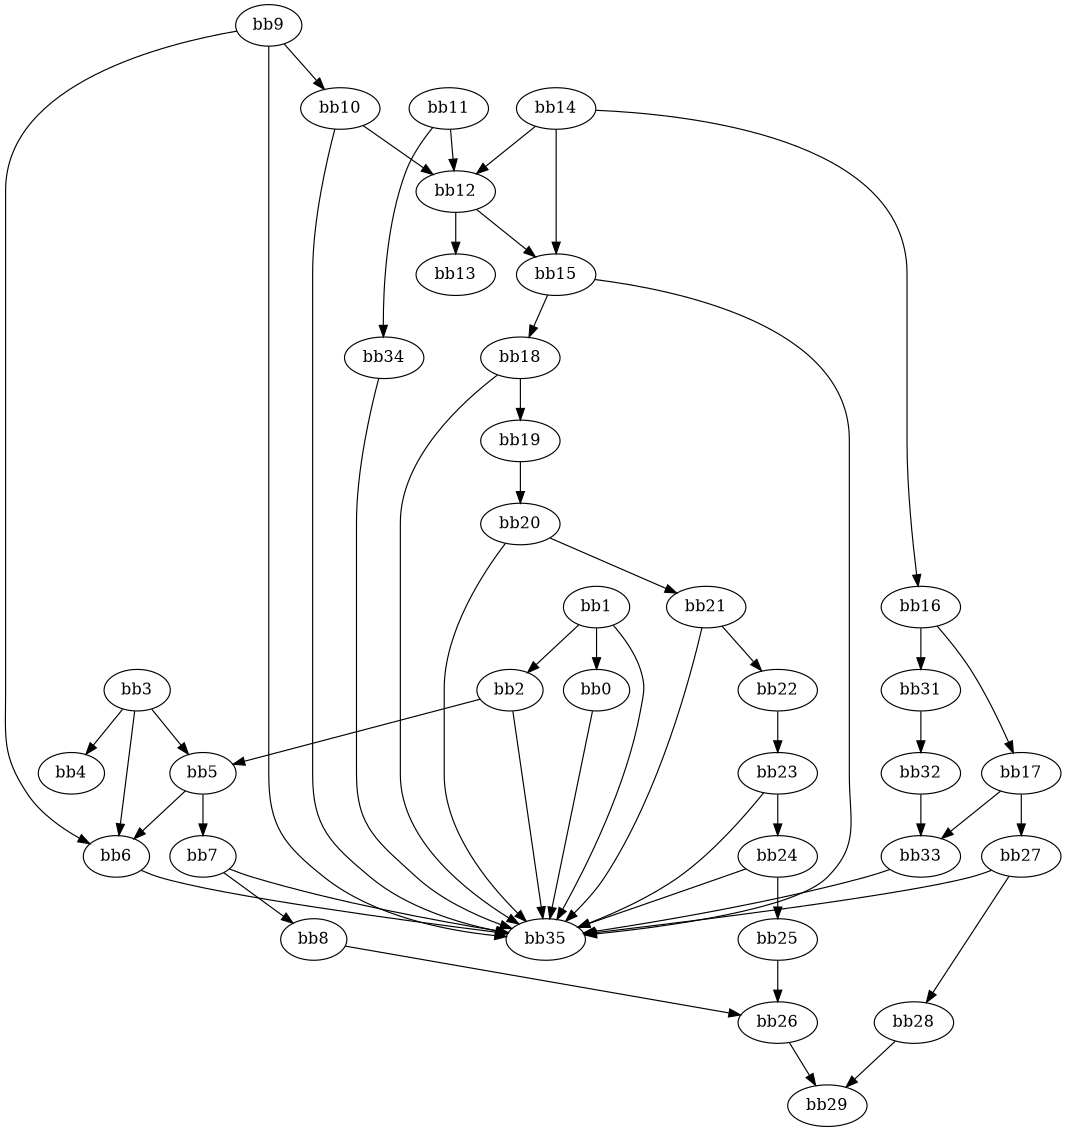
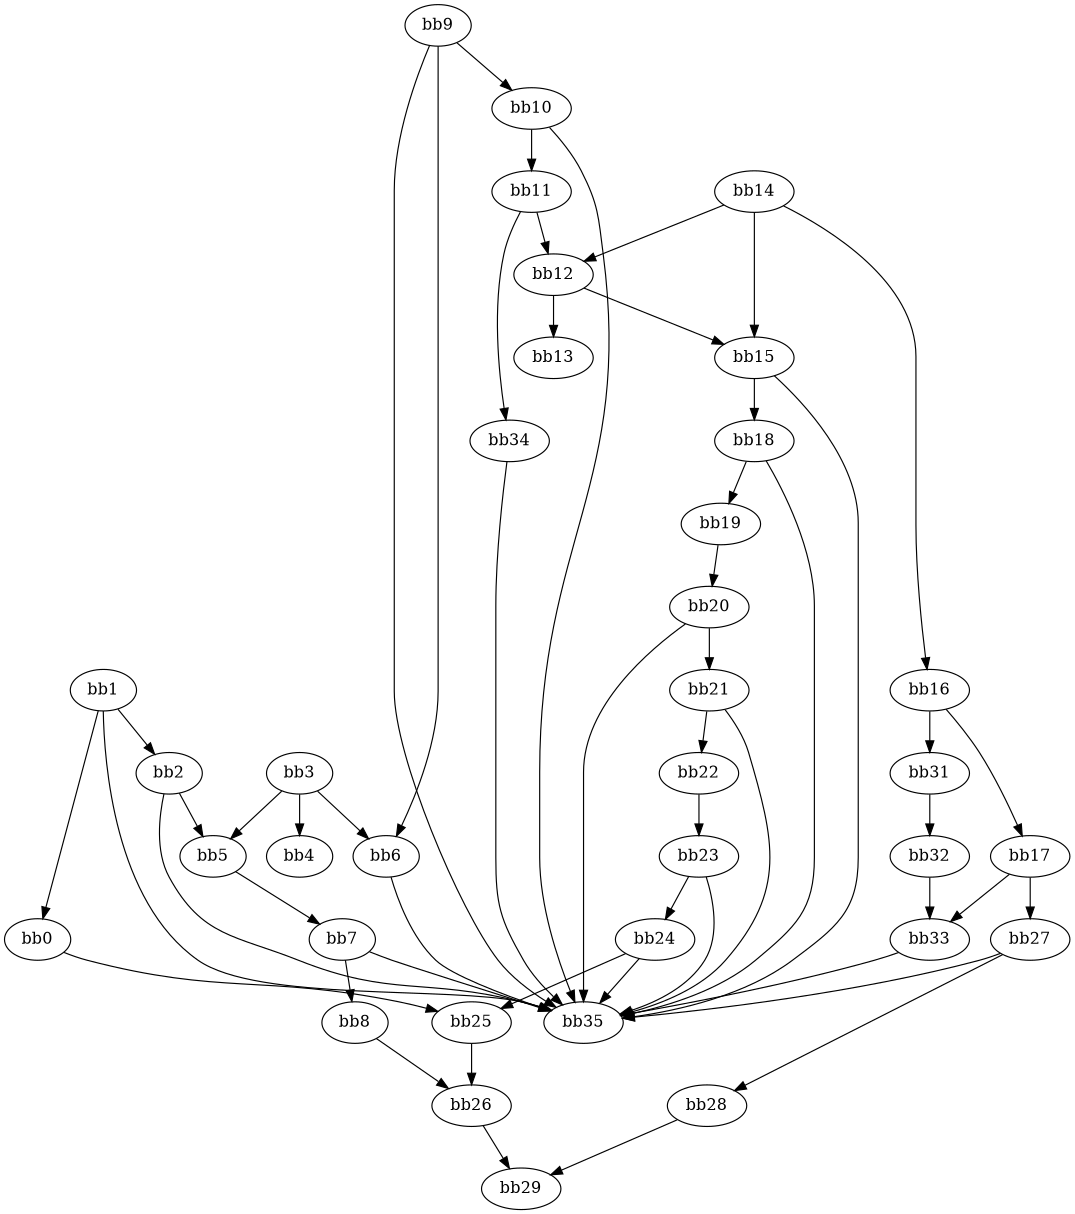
edge "bb10" -> "bb12": now "bb10" -> "bb11"
edge "bb0" -> "bb35": now "bb0" -> "bb25"
edge "bb5" -> "bb6": removed
